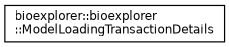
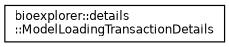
node "bioexplorer::bioexplorer ::ModelLoadingTransactionDetails": label "bioexplorer::bioexplorer ::ModelLoadingTransactionDetails" -> "bioexplorer::details ::ModelLoadingTransactionDetails"
